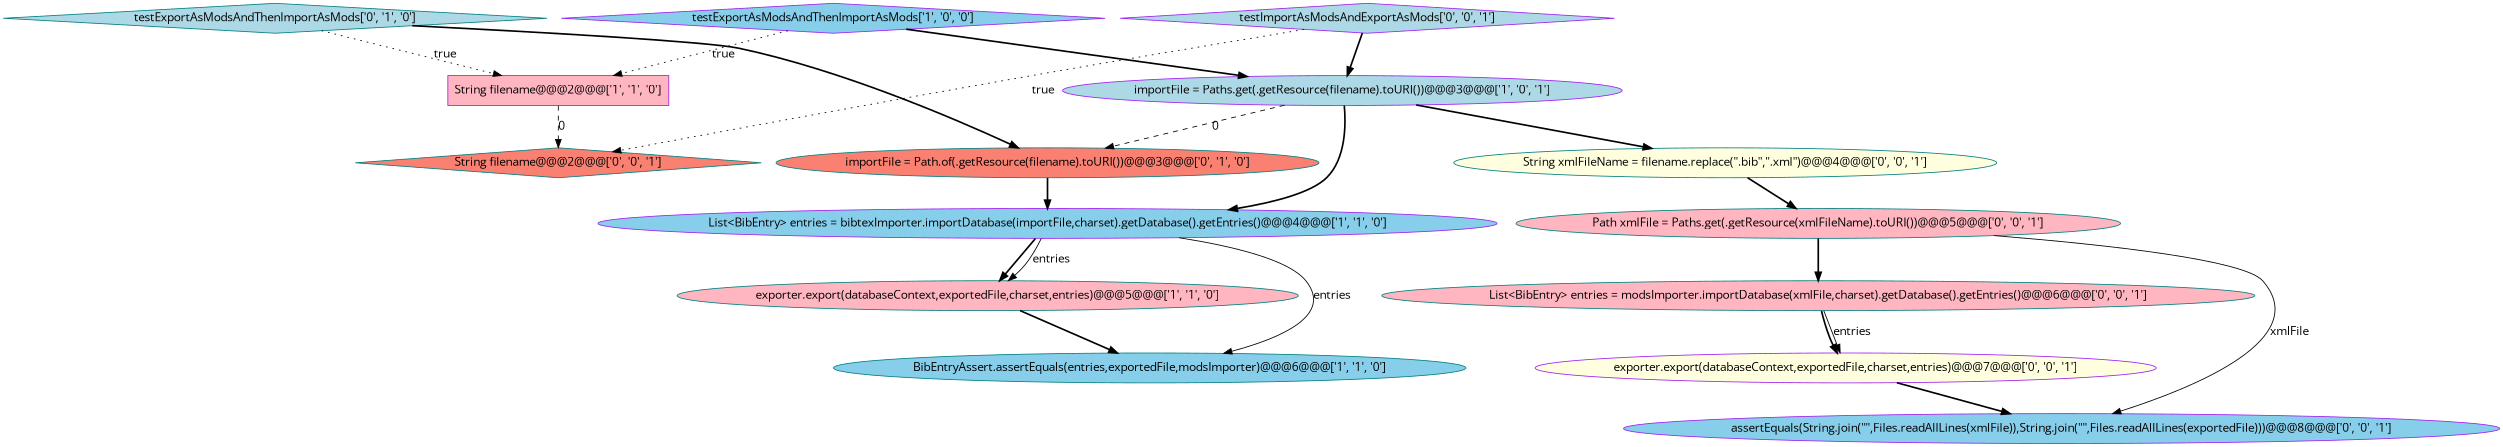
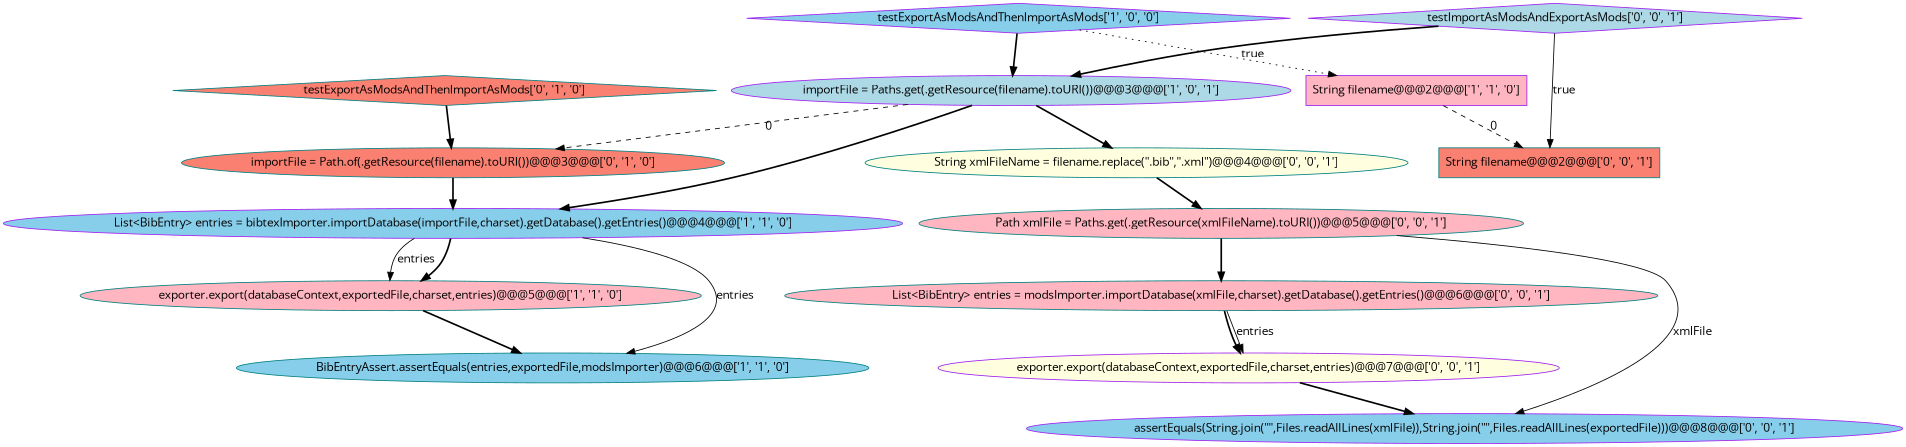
node "testExportAsModsAndThenImportAsMods['0', '1', '0']": fillcolor lightblue -> salmon
edge "testExportAsModsAndThenImportAsMods['0', '1', '0']" -> "String filename@@@2@@@['1', '1', '0']": removed, label "true"
edge "testImportAsModsAndExportAsMods['0', '0', '1']" -> "String filename@@@2@@@['0', '0', '1']": style dotted -> solid
node "String filename@@@2@@@['0', '0', '1']": shape diamond -> box
